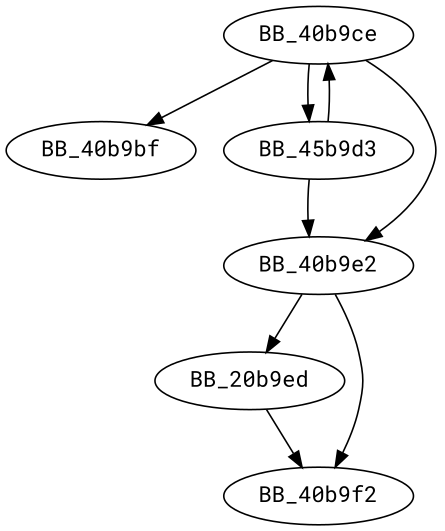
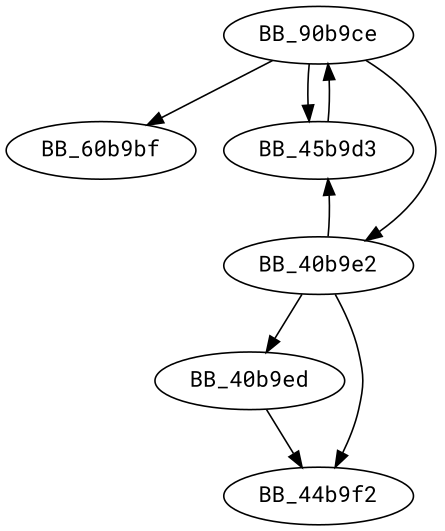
node "BB_40b9ce": label "BB_40b9ce" -> "BB_90b9ce"
node "BB_40b9bf": label "BB_40b9bf" -> "BB_60b9bf"
edge "BB_45b9d3" -> "BB_40b9e2": reversed
node "BB_20b9ed": label "BB_20b9ed" -> "BB_40b9ed"
node "BB_40b9f2": label "BB_40b9f2" -> "BB_44b9f2"
